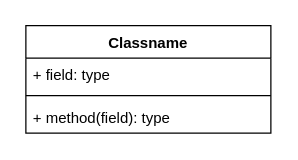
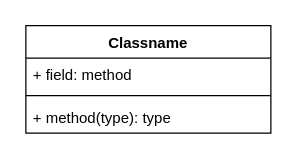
node "+ field: type": label "+ field: type" -> "+ field: method"
node "+ method(field): type": label "+ method(field): type" -> "+ method(type): type"
